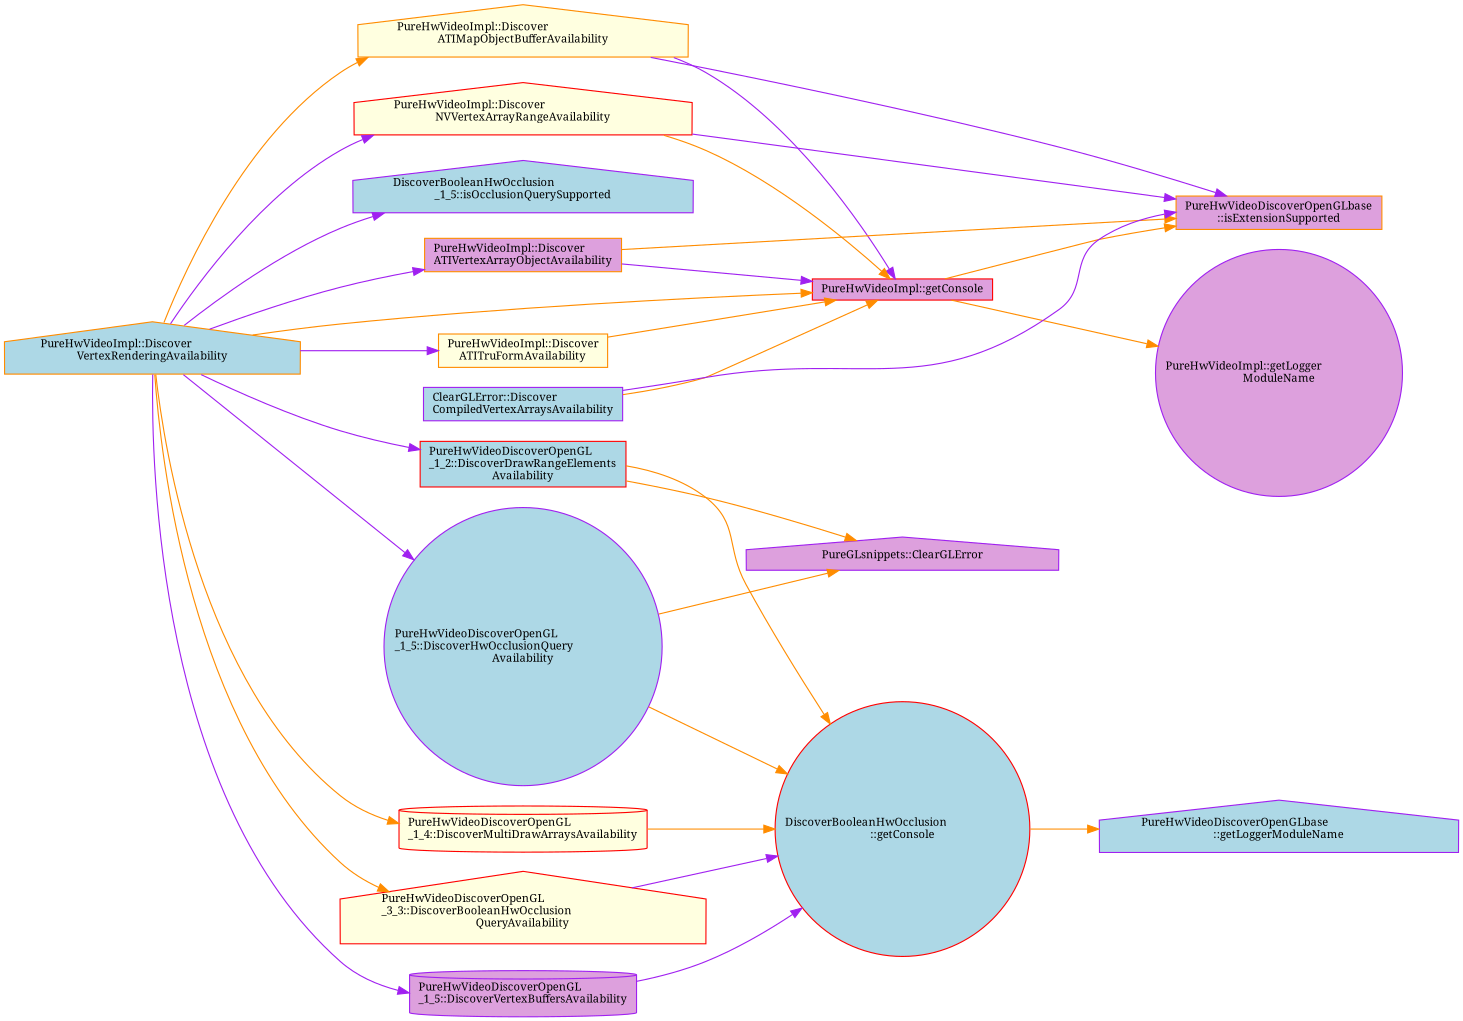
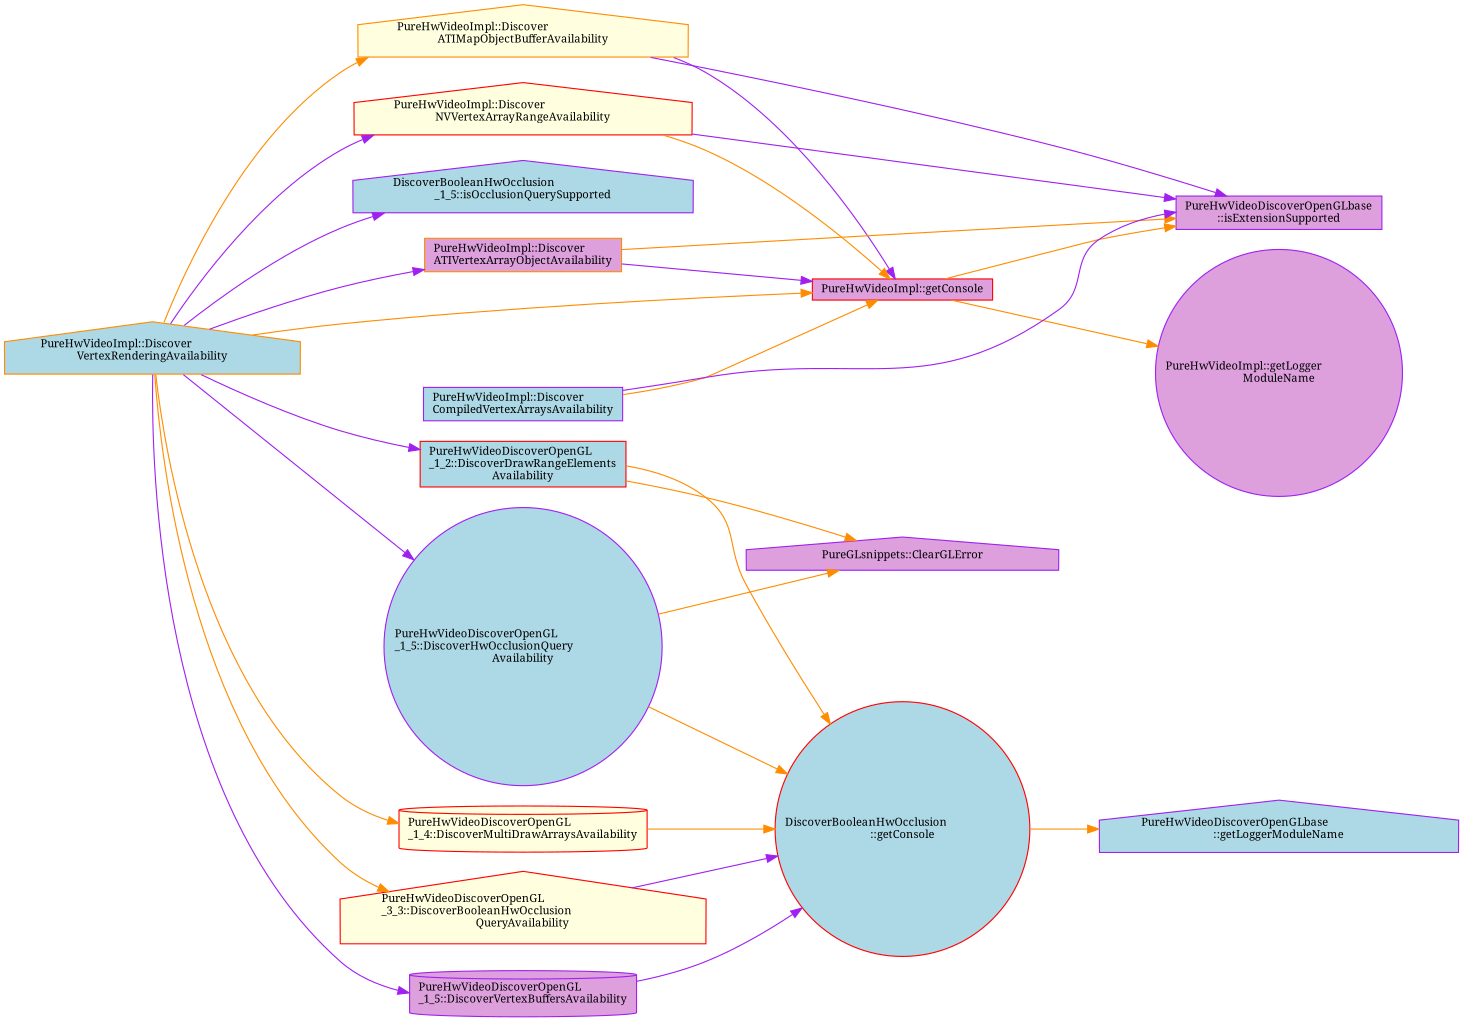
node "PureHwVideoDiscoverOpenGLbase ::isExtensionSupported": color darkorange -> purple
node "PureHwVideoImpl::Discover ATITruFormAvailability": removed
node "ClearGLError::Discover CompiledVertexArraysAvailability": label "ClearGLError::Discover CompiledVertexArraysAvailability" -> "PureHwVideoImpl::Discover CompiledVertexArraysAvailability"
